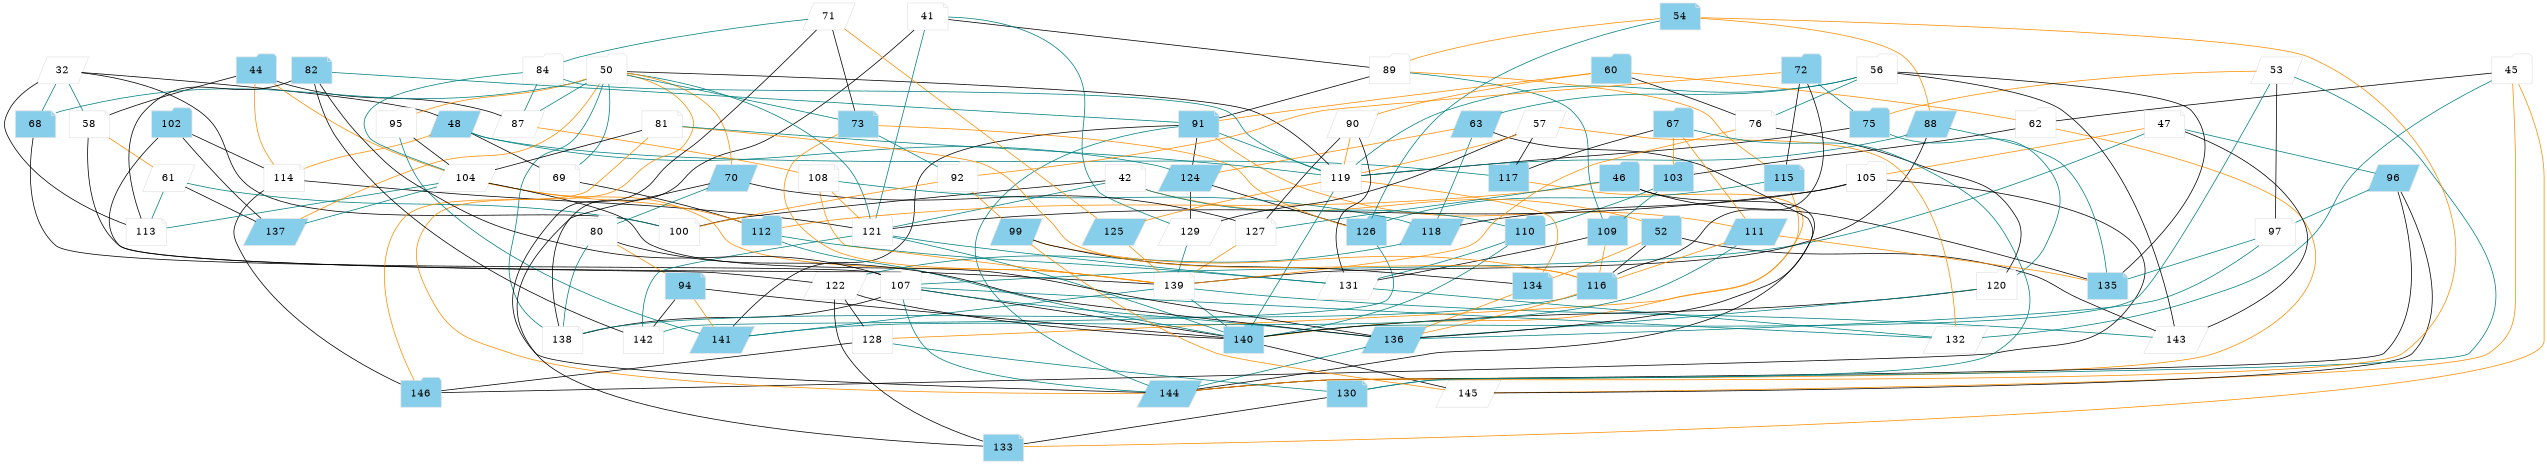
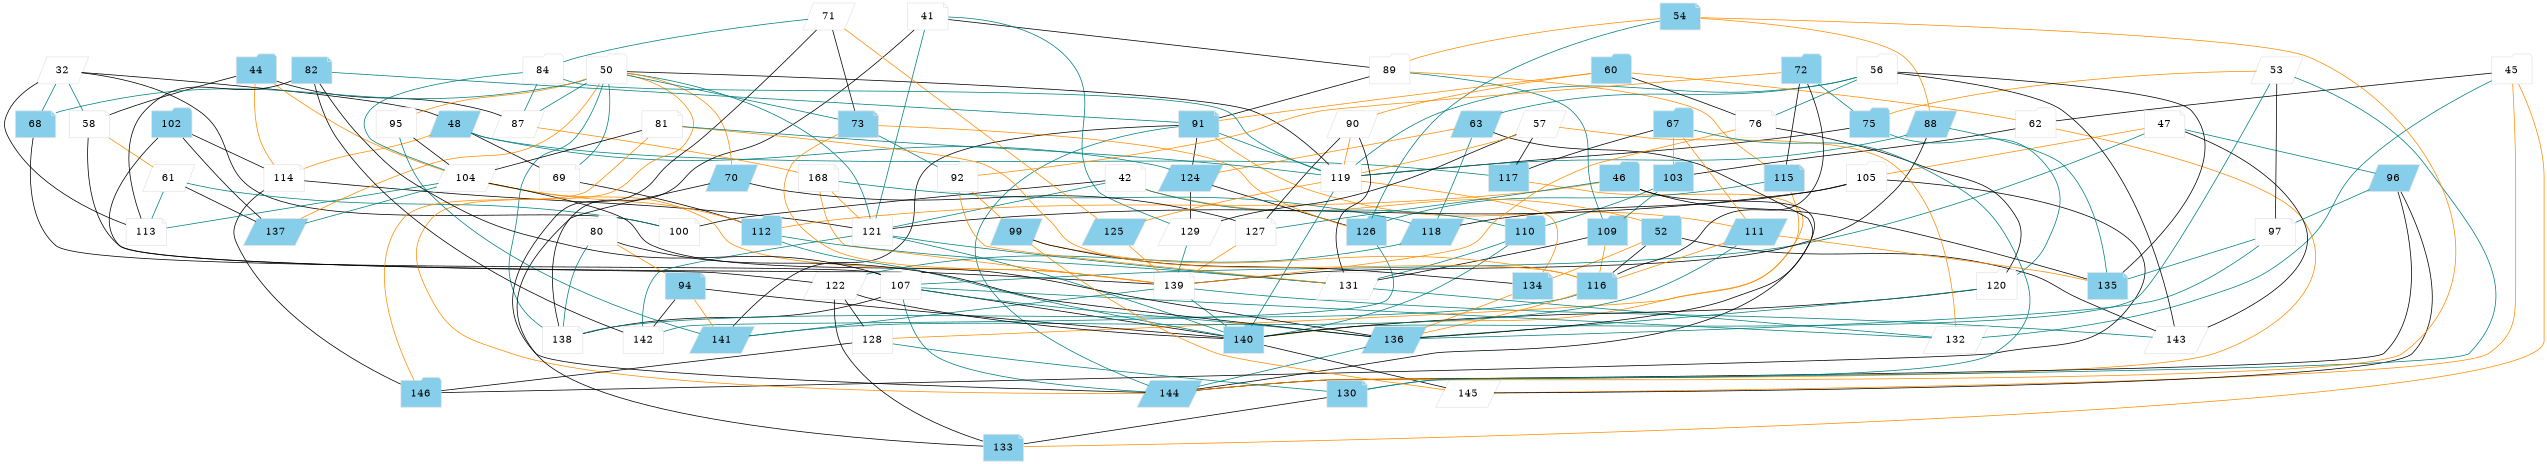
node "108": label "108" -> "168"
edge "92" -- "100": now "92" -- "131"
edge "70" -- "80": removed
